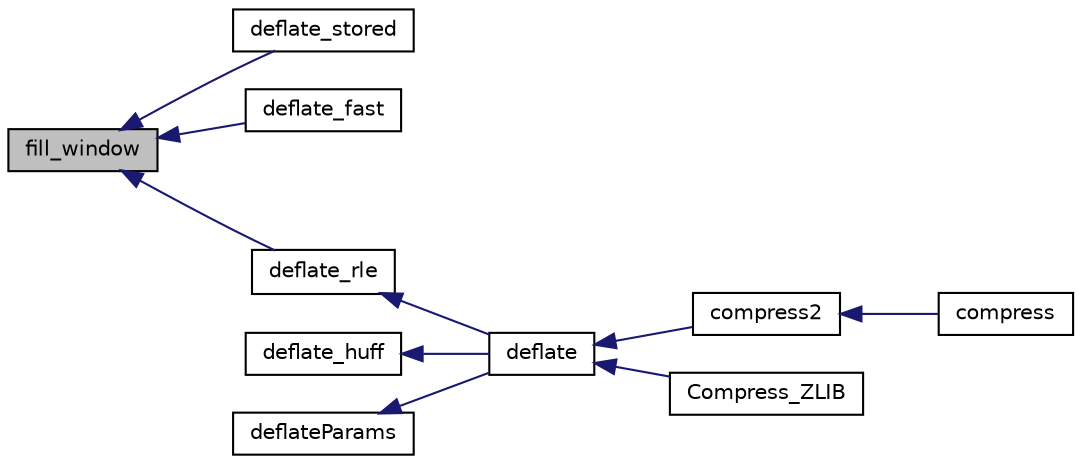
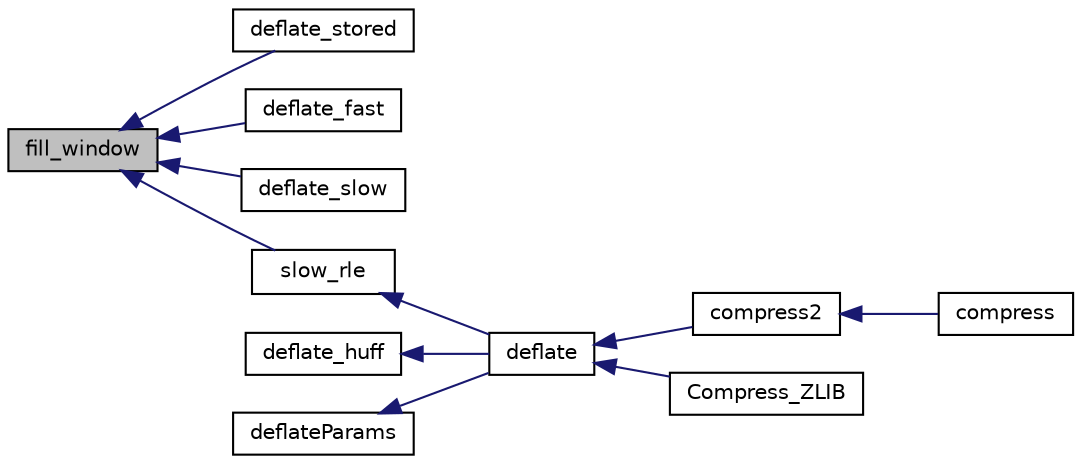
node "deflate_slow": added
node "deflate_rle": label "deflate_rle" -> "slow_rle"
